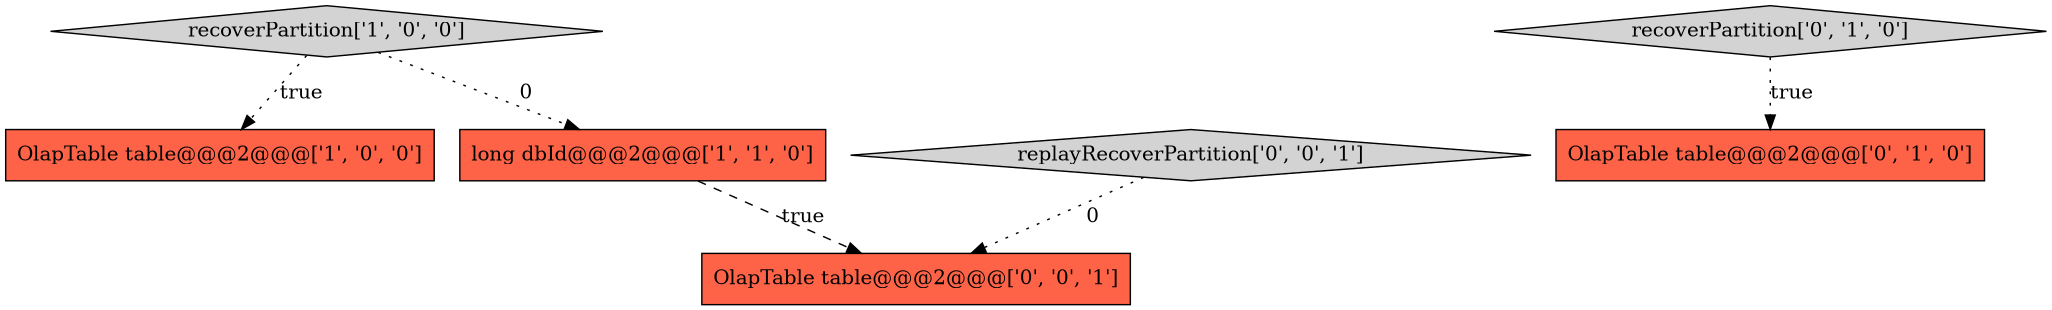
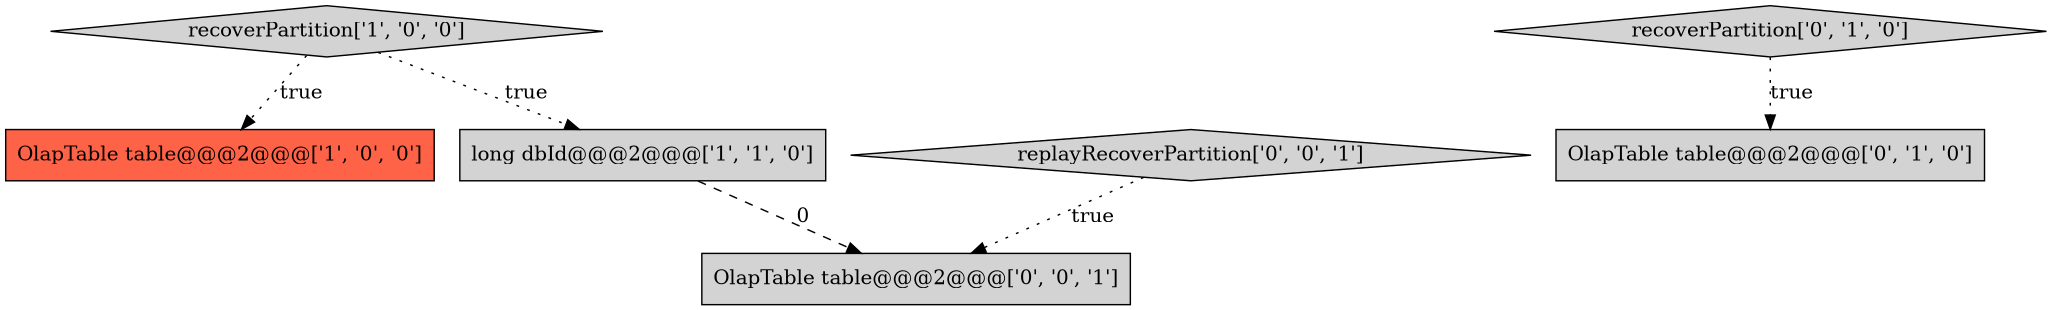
edge "recoverPartition['1', '0', '0']" -> "long dbId@@@2@@@['1', '1', '0']": label "0" -> "true"
node "long dbId@@@2@@@['1', '1', '0']": fillcolor tomato -> lightgray
node "OlapTable table@@@2@@@['0', '1', '0']": fillcolor tomato -> lightgray
edge "long dbId@@@2@@@['1', '1', '0']" -> "OlapTable table@@@2@@@['0', '0', '1']": label "true" -> "0"
edge "replayRecoverPartition['0', '0', '1']" -> "OlapTable table@@@2@@@['0', '0', '1']": label "0" -> "true"
node "OlapTable table@@@2@@@['0', '0', '1']": fillcolor tomato -> lightgray
